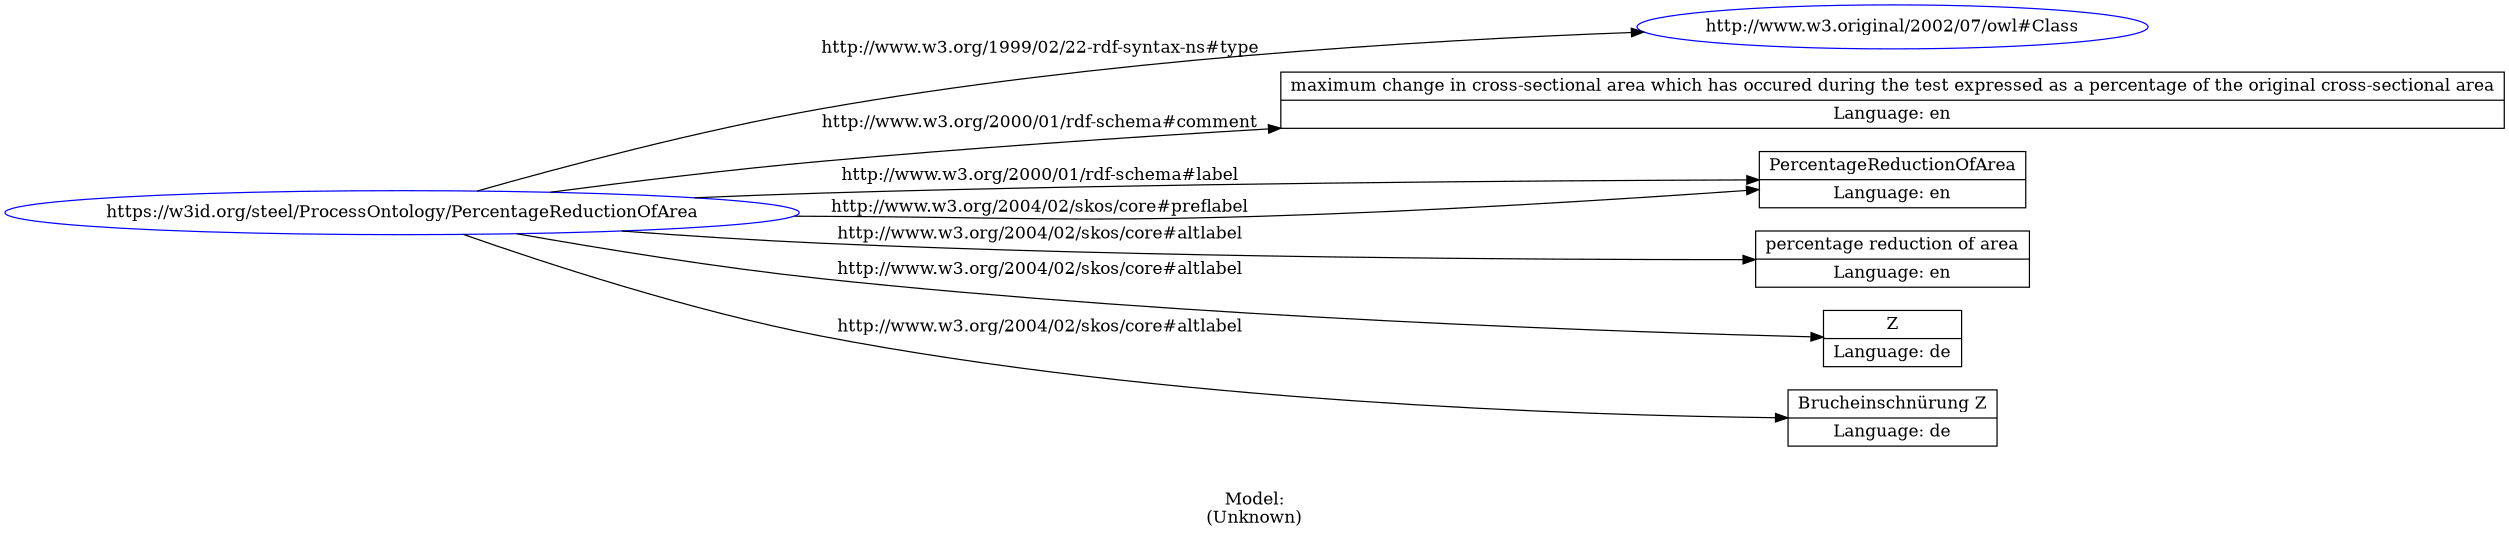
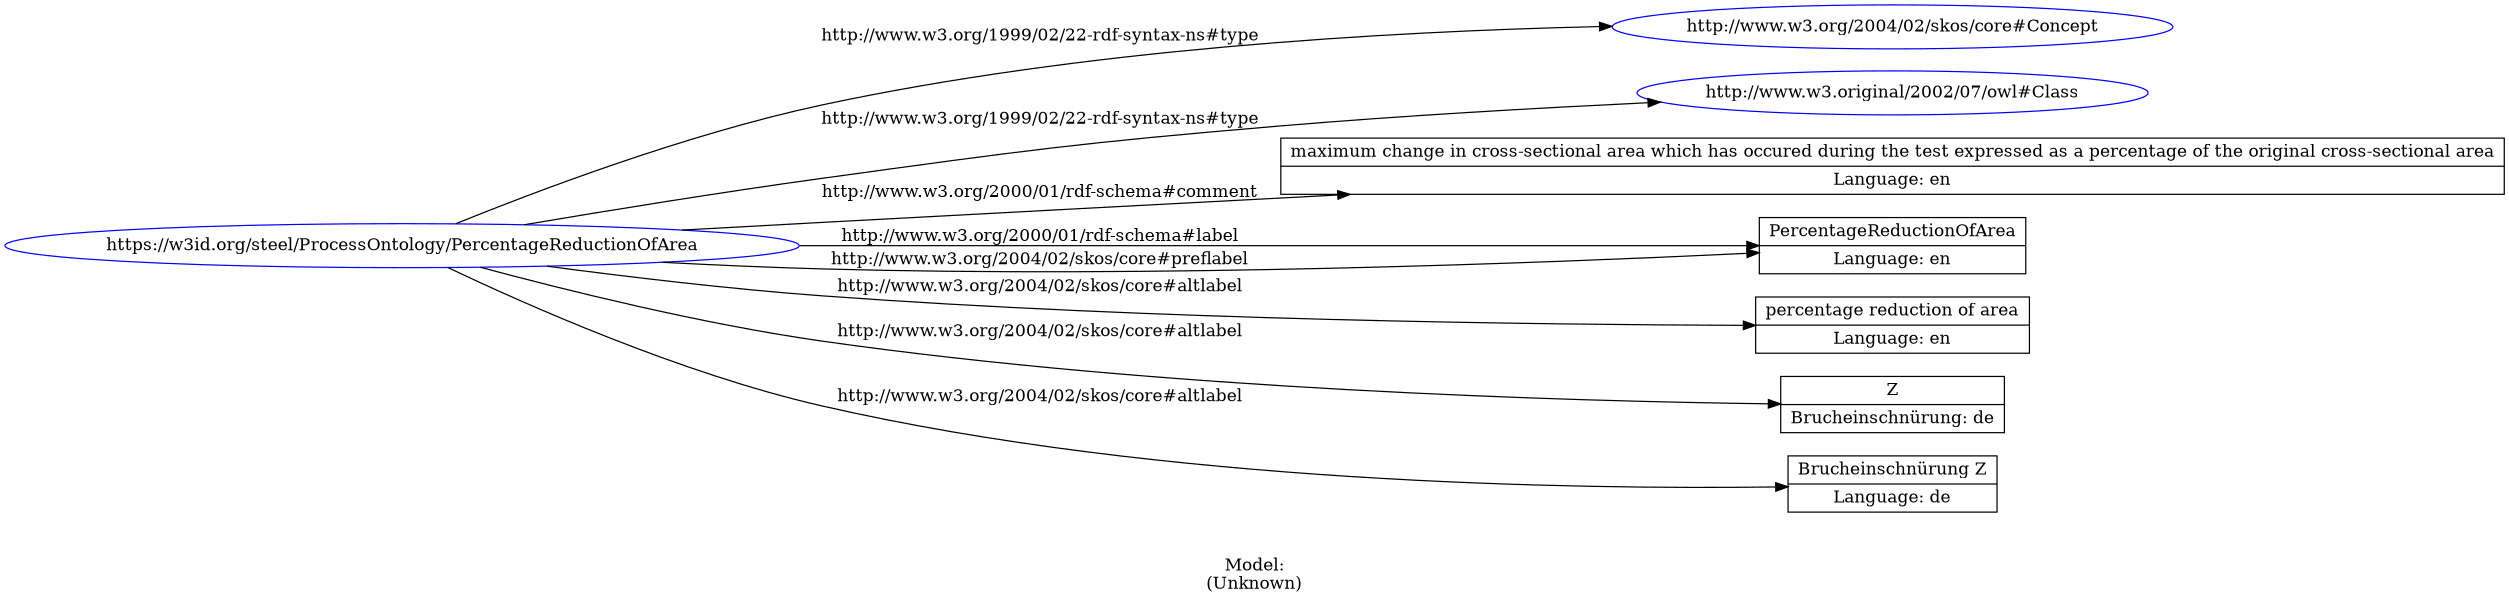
node "http://www.w3.org/2004/02/skos/core#Concept": added
node "Z": text "Language: de" -> "Brucheinschnürung: de"
